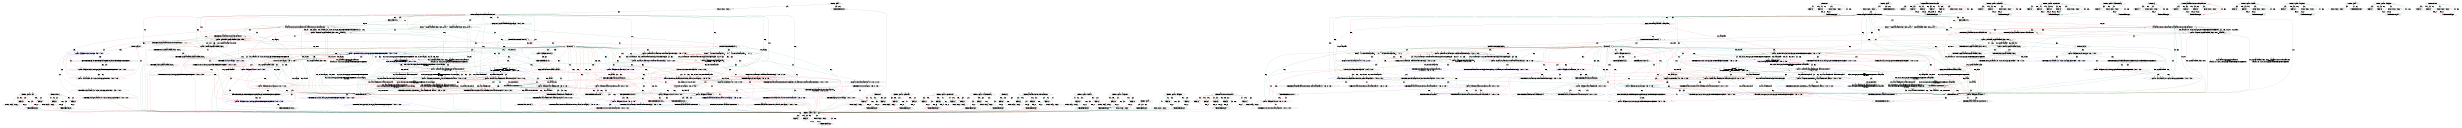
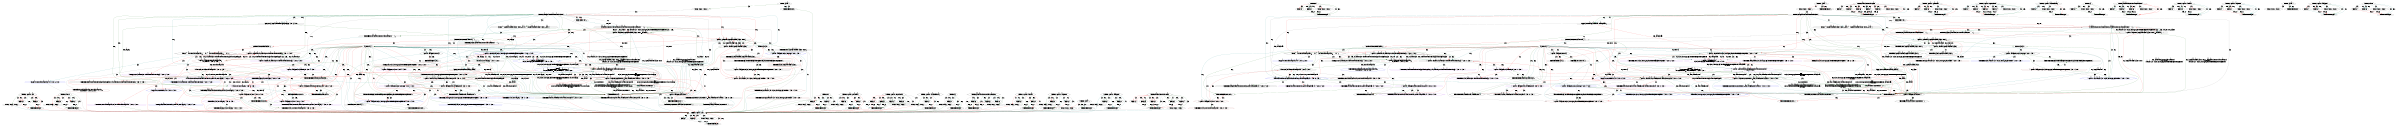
edge "<(IDENTIFIER,std,std::move(mapping))<SUB>11</SUB>>" -> "<(<operator>.fieldAccess,std::move)<SUB>11</SUB>>": reversed
edge "<(IDENTIFIER,std,std::move(mapping))<SUB>20</SUB>>" -> "<(<operator>.fieldAccess,std::move)<SUB>20</SUB>>": reversed
